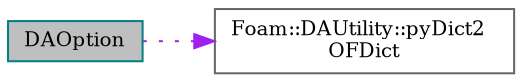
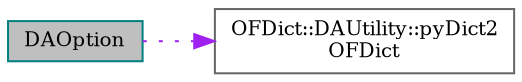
node "Foam::DAUtility::pyDict2 OFDict": label "Foam::DAUtility::pyDict2 OFDict" -> "OFDict::DAUtility::pyDict2 OFDict"
